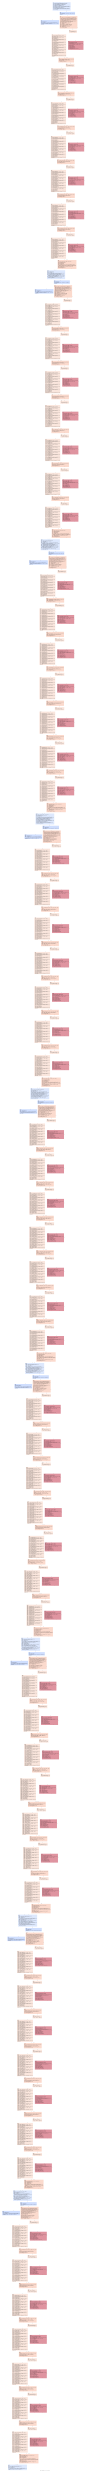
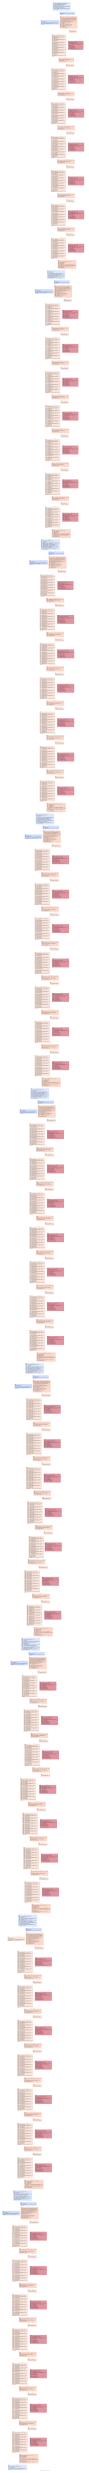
node "%3215:": fillcolor #93b5fe70 -> #f3c7b170
